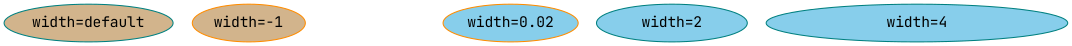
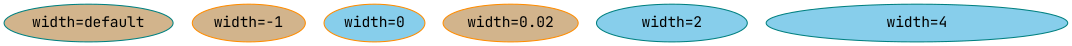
node "width=0": added
node "width=0.02": fillcolor skyblue -> tan
